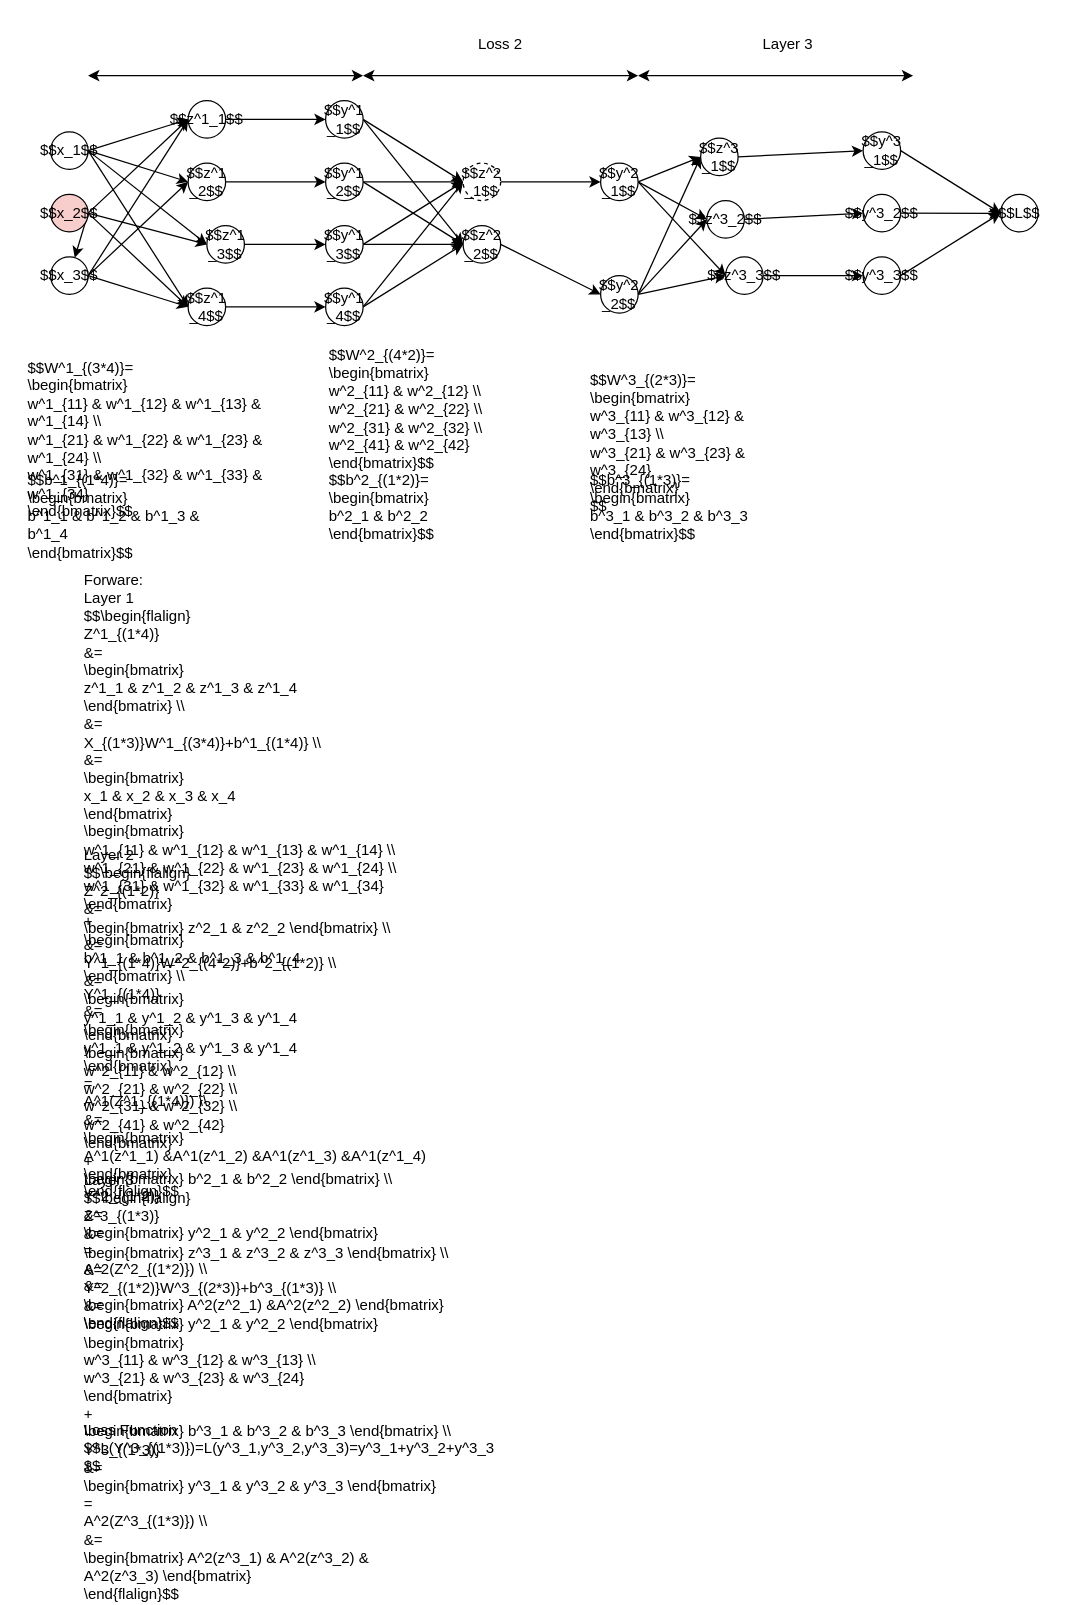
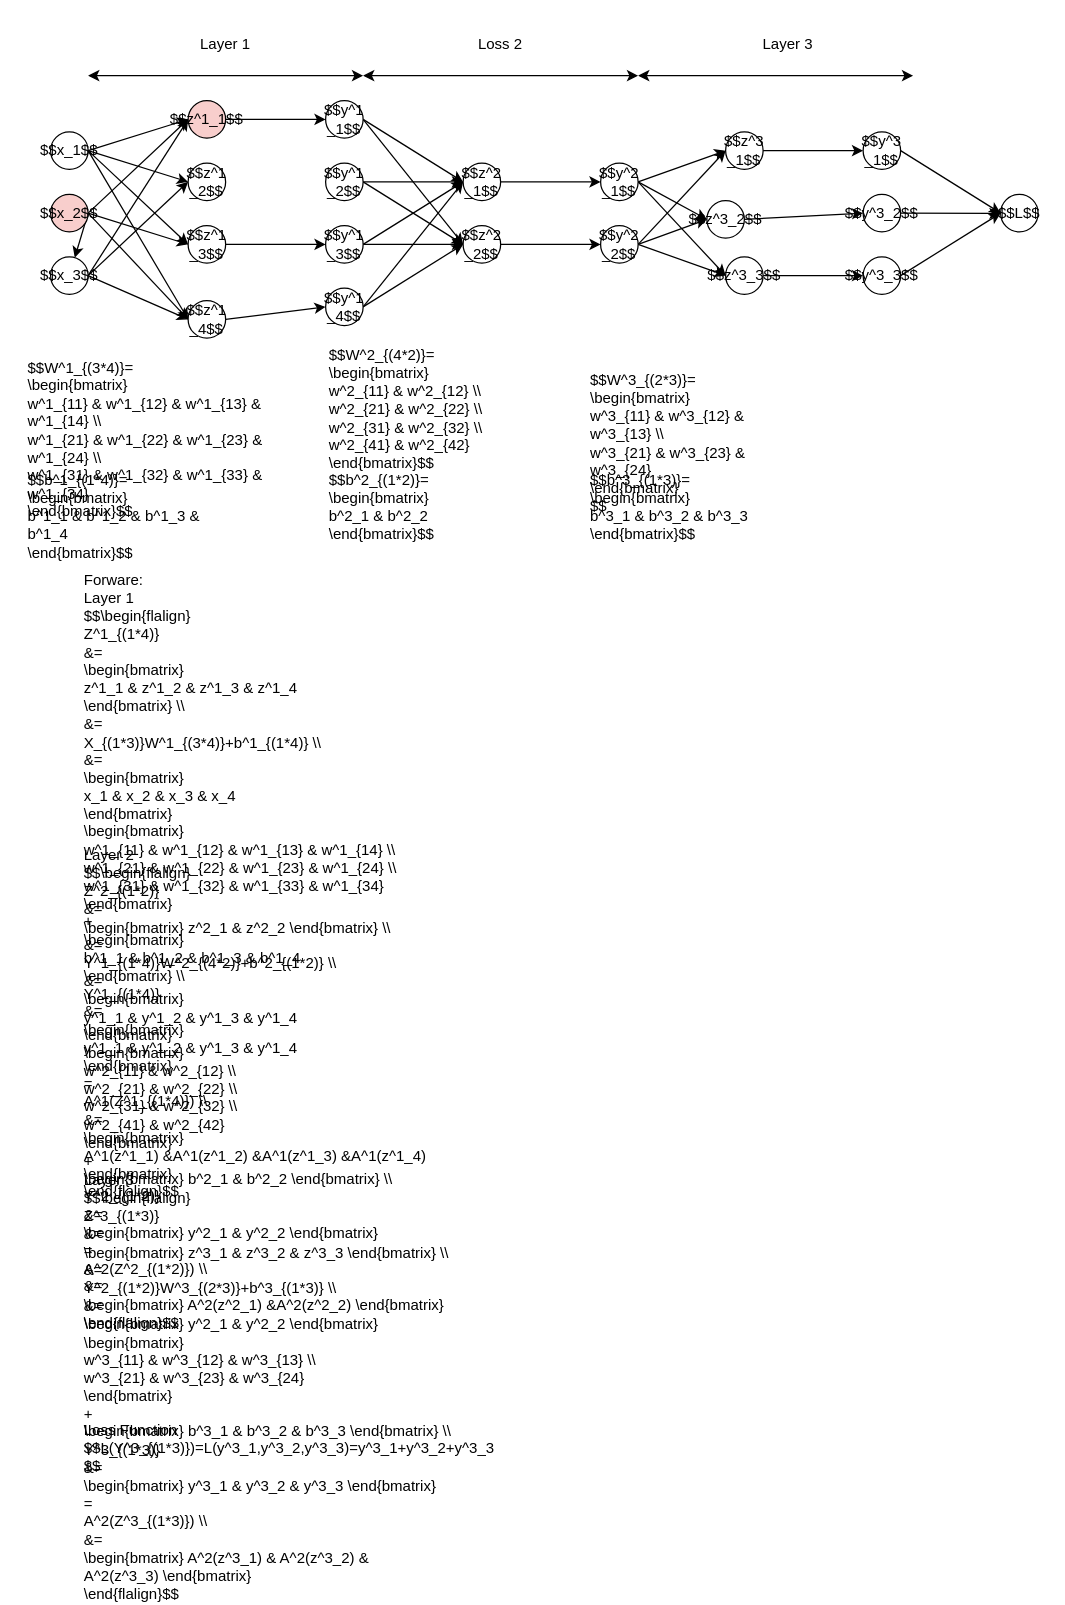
node "Layer 1": added
node "$$z^1_1$$": fillcolor #ffffff -> #f8cecc
node "$$z^3 _1$$": moved (719, 157) -> (744, 151)
edge "$$z^1 _2$$" -> "$$y^1 _2$$": removed
node "$$z^2 _1$$": style dashed -> solid
node "$$z^1 _3$$": moved (226, 244) -> (207, 244)
node "$$y^2 _2$$": moved (619, 294) -> (619, 244)
node "$$z^1 _4$$": moved (207, 307) -> (207, 319)
